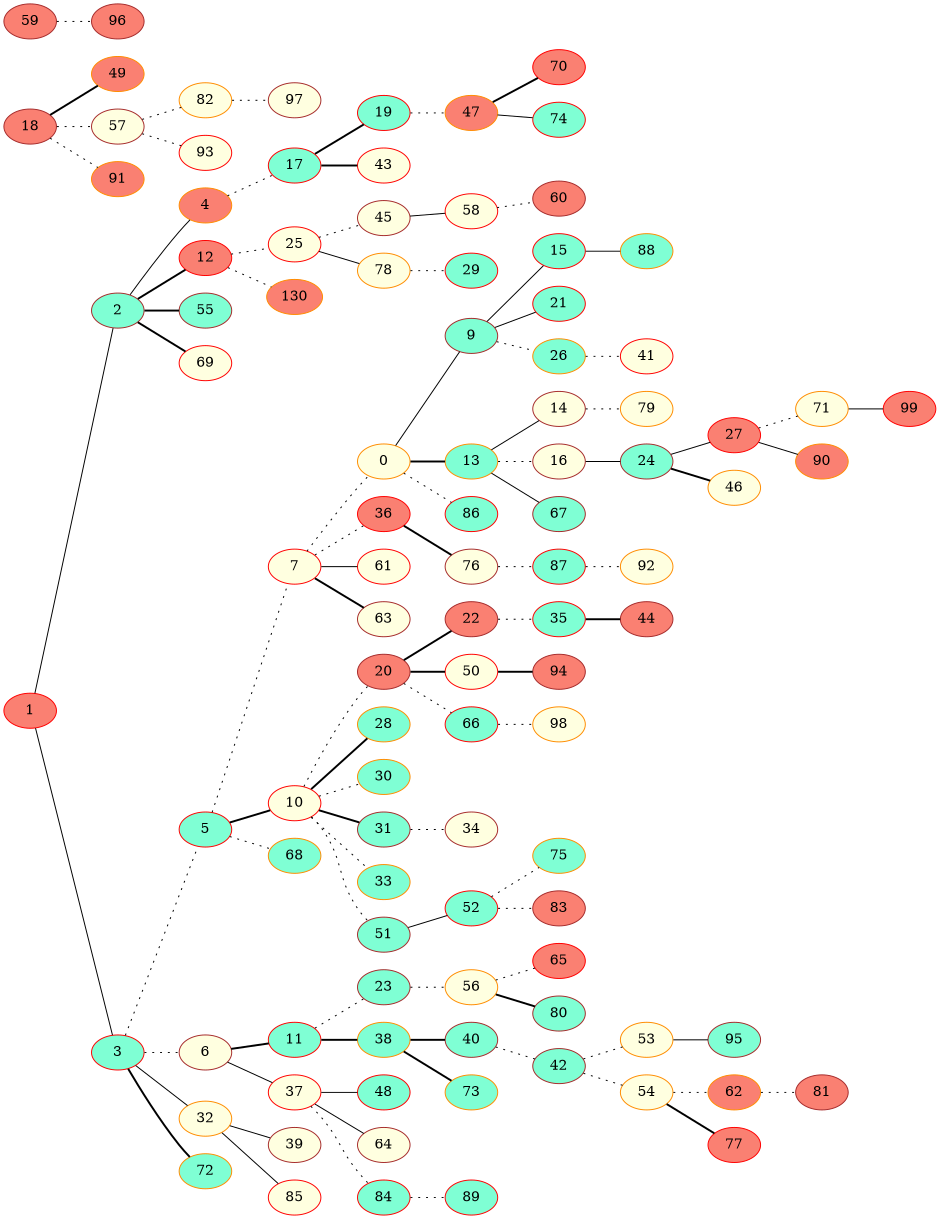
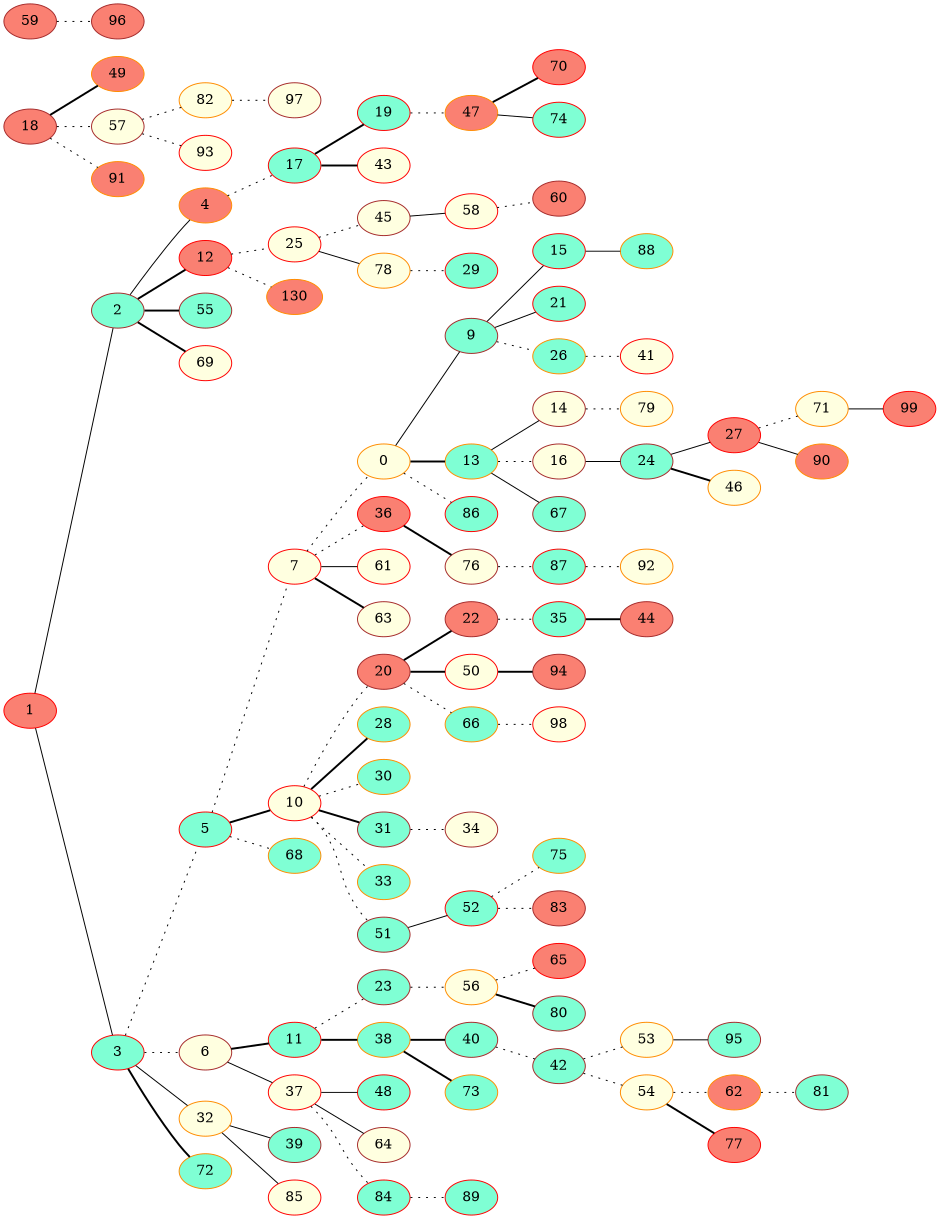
node "66": color red -> darkorange
node "98": color darkorange -> red
node "81": fillcolor salmon -> aquamarine
node "39": fillcolor lightyellow -> aquamarine
